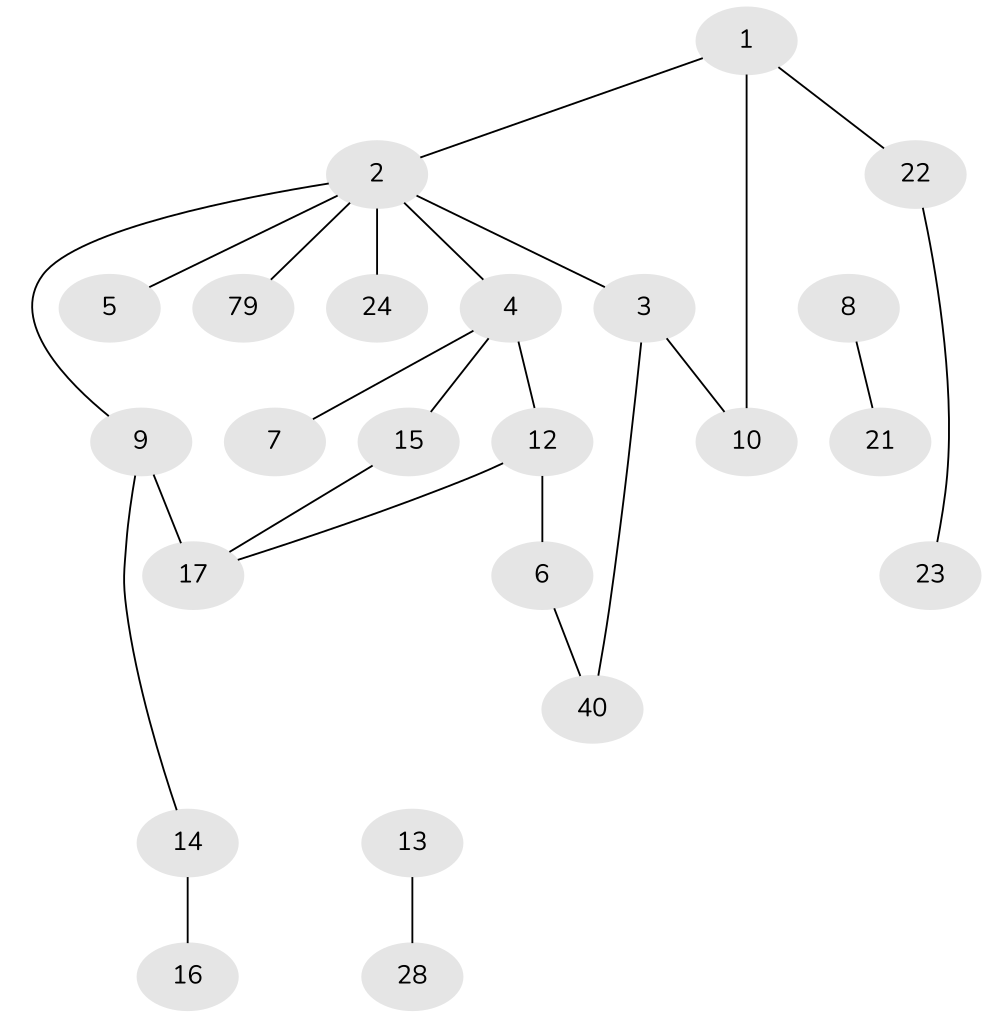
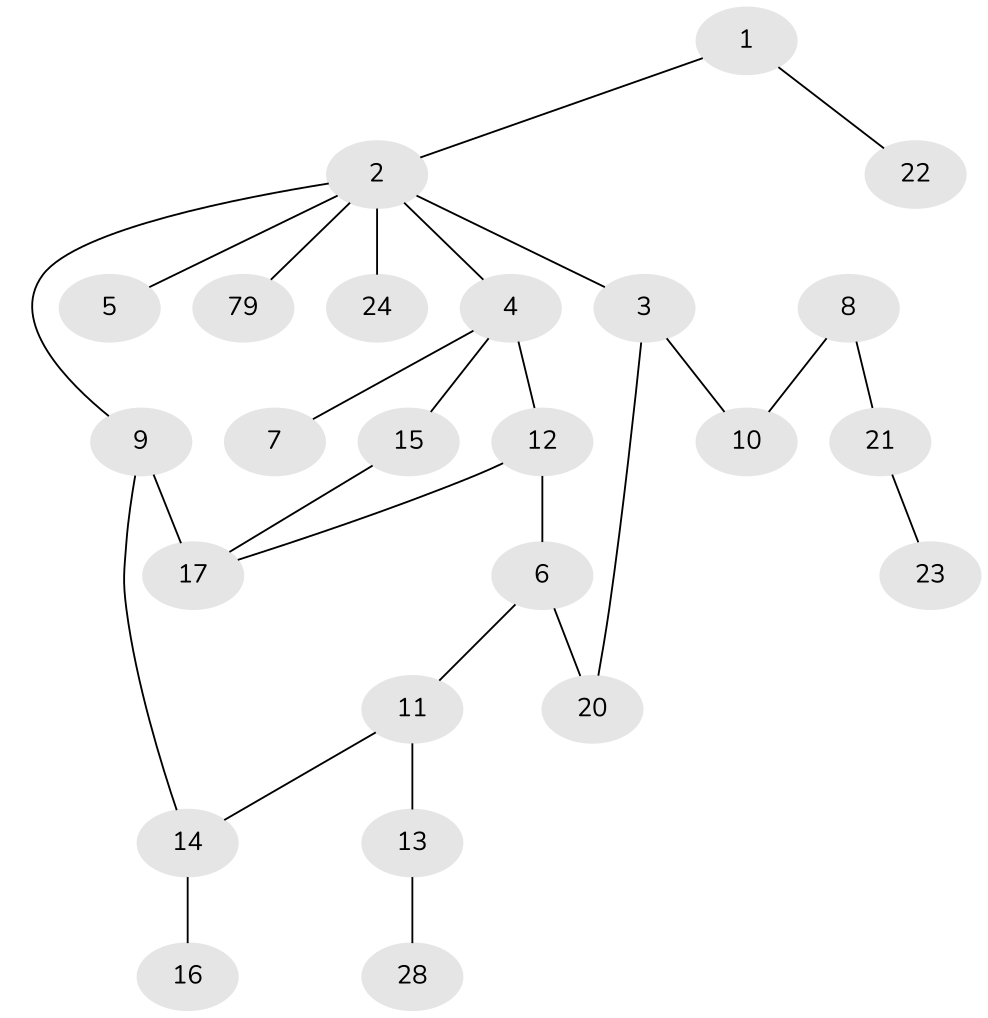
edge "1" -- "10": now "8" -- "10"
edge "22" -- "23": now "21" -- "23"
node "11": added
node "40": label "40" -> "20"
